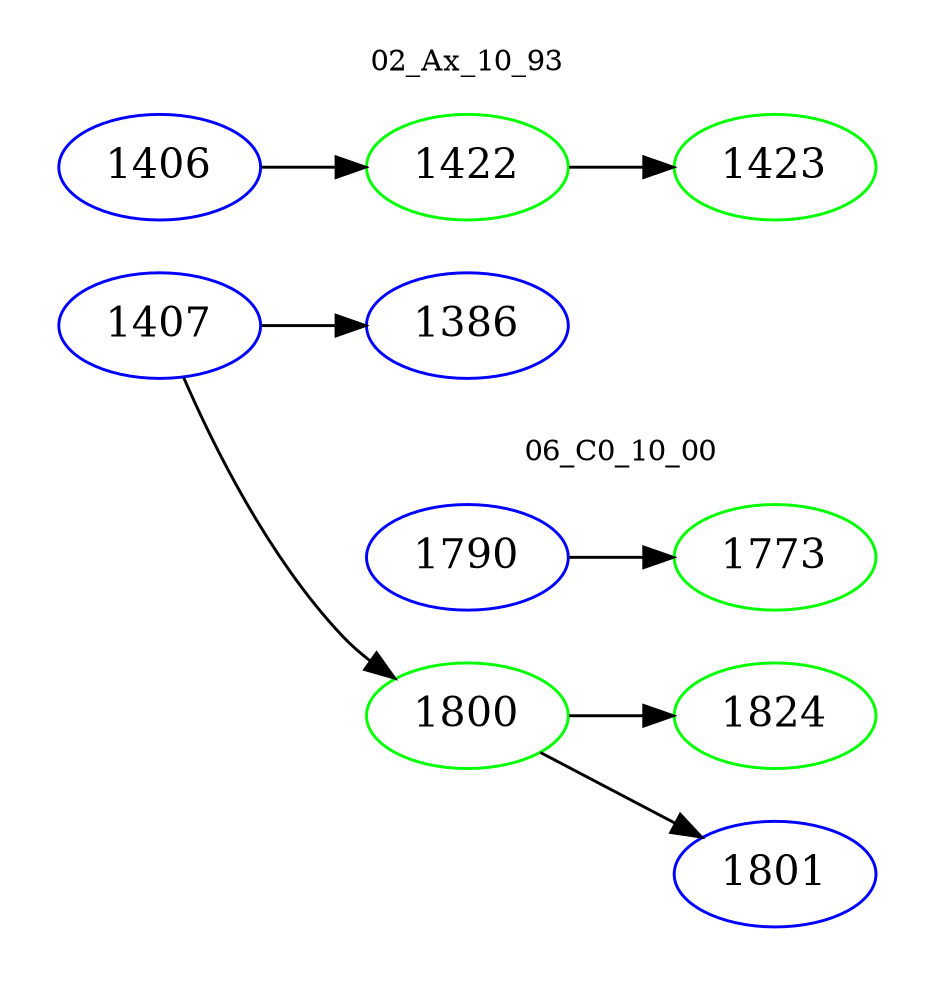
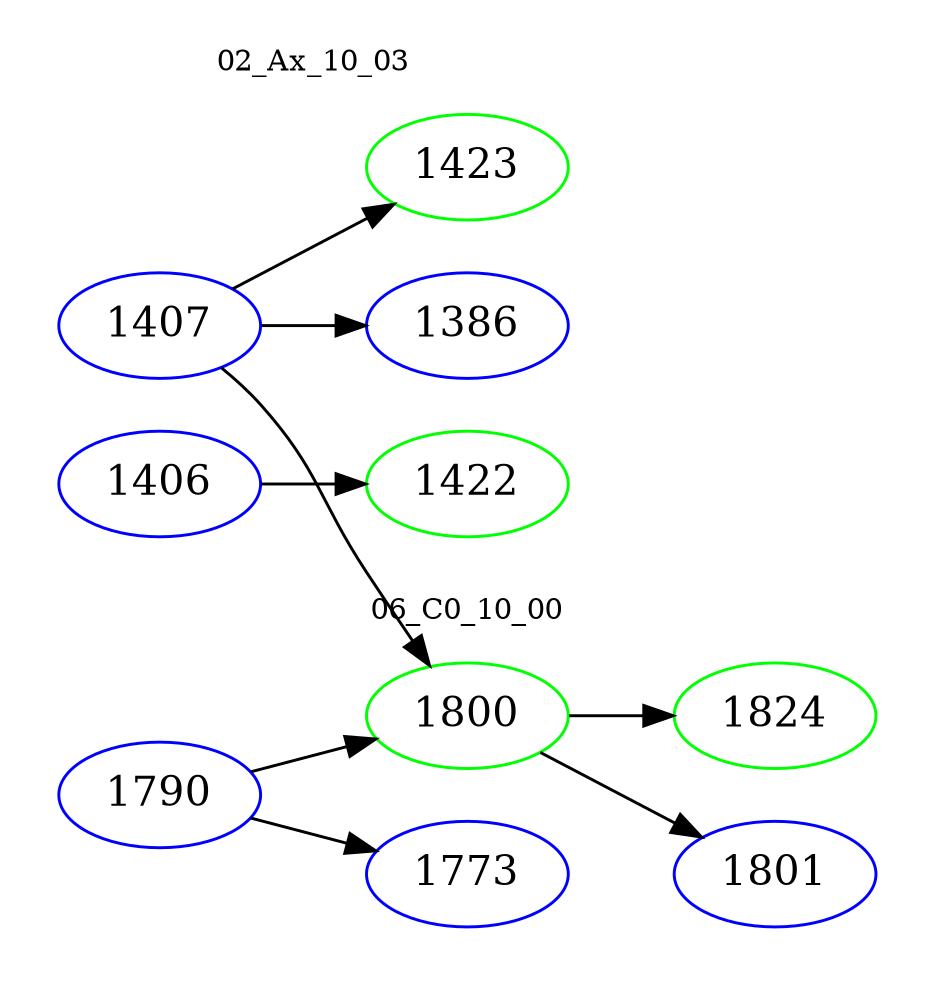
cluster "02_Ax_10_93": label "02_Ax_10_93" -> "02_Ax_10_03"
edge "1422" -> "1423": now "1407" -> "1423"
node "1773": color green -> blue
edge "1790" -> "1800": added
